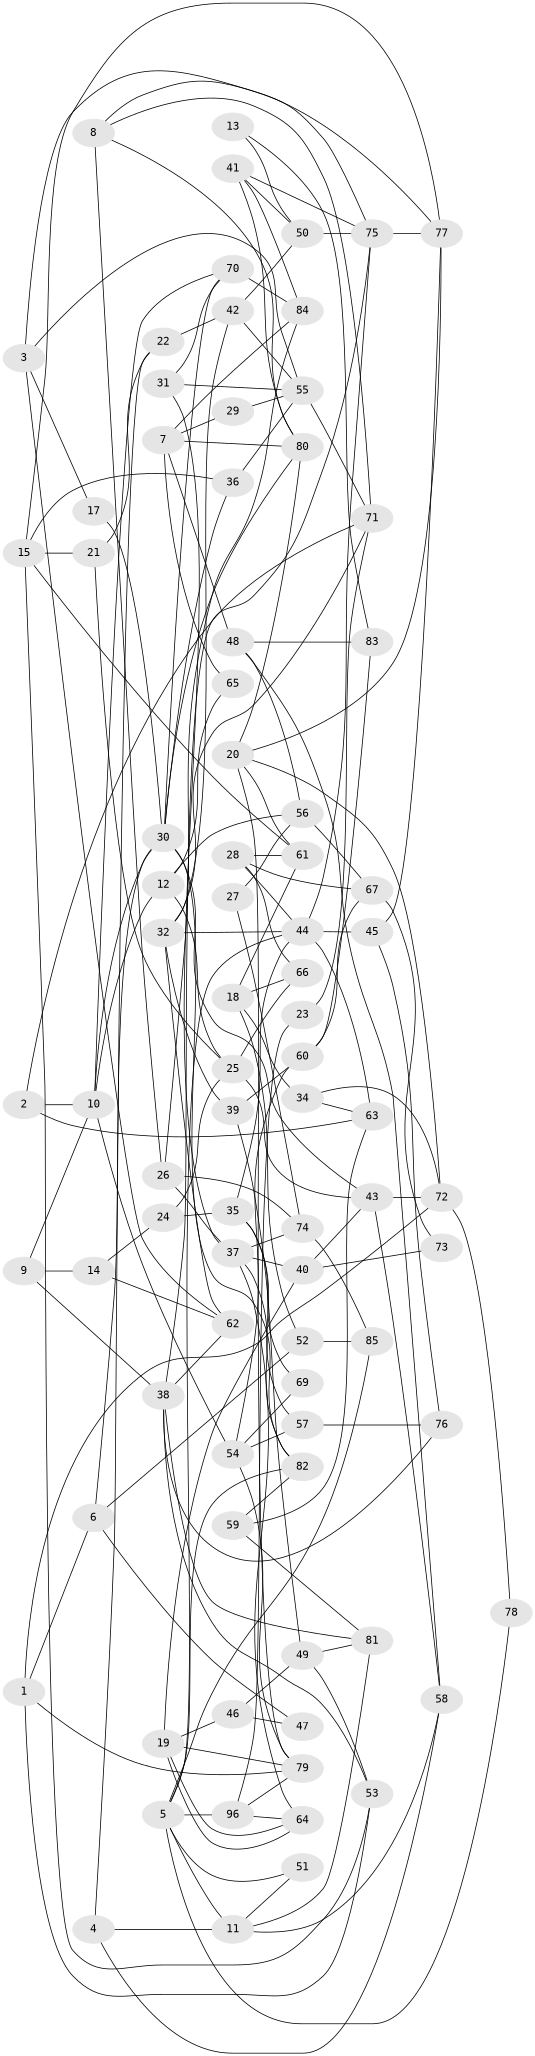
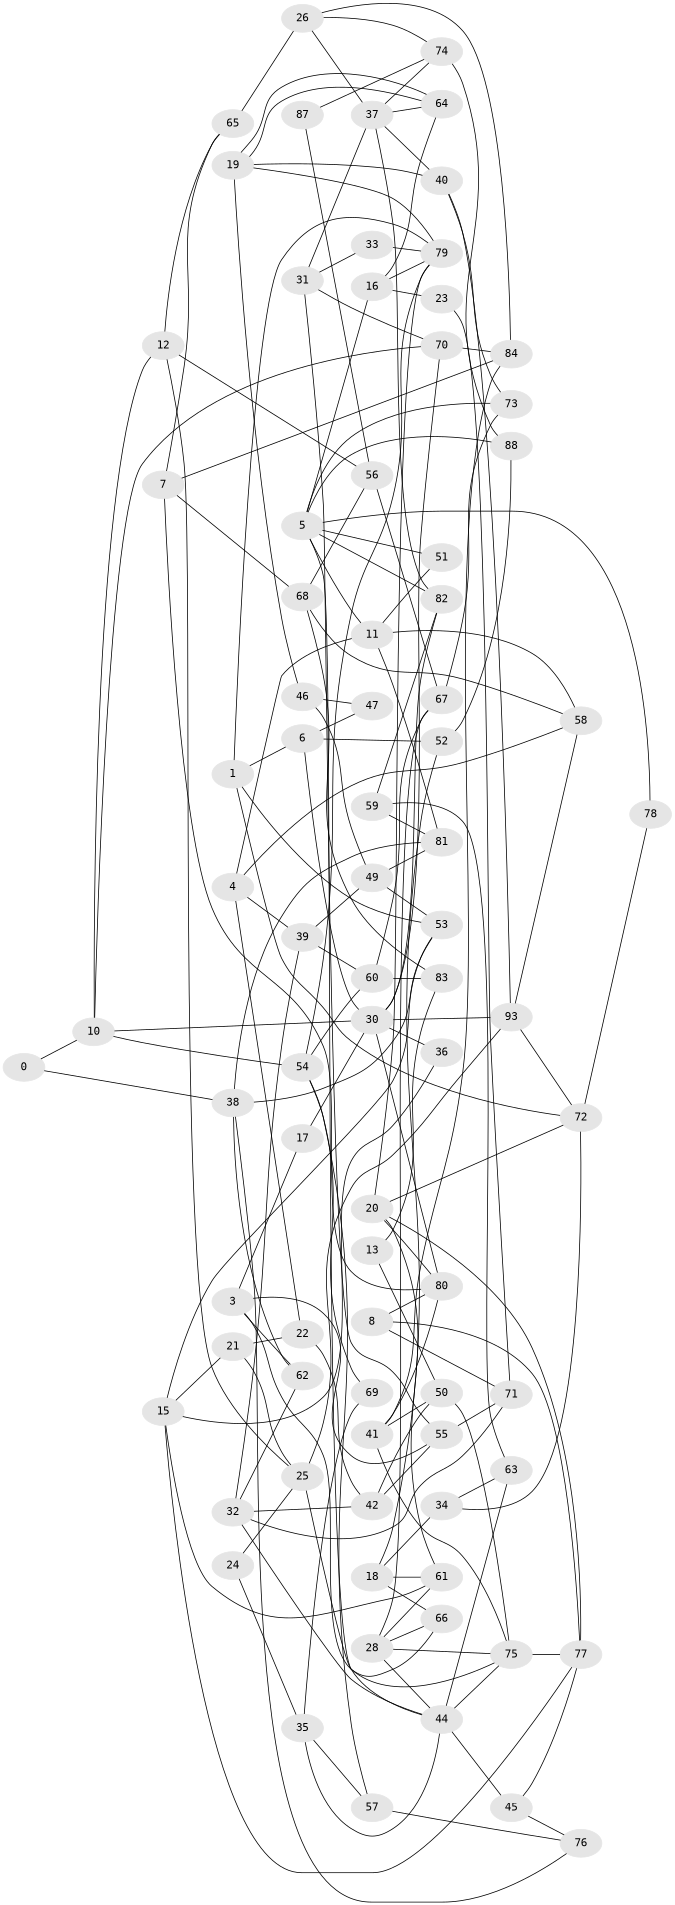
node "33": added
node "29": removed
edge "73" -- "5": added
edge "55" -- "36": removed
edge "75" -- "38": now "75" -- "28"
edge "8" -- "26": now "65" -- "26"
node "48": label "48" -> "68"
node "27": label "27" -> "87"
edge "4" -- "39": added
node "2": removed
node "43": label "43" -> "93"
node "9": label "9" -> "0"
node "14": removed
node "85": label "85" -> "88"
node "96": label "96" -> "16"
